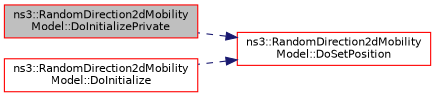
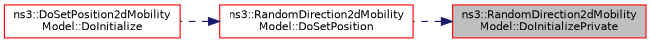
edge "ns3::RandomDirection2dMobility Model::DoInitializePrivate" -> "ns3::RandomDirection2dMobility Model::DoSetPosition": reversed
node "ns3::RandomDirection2dMobility Model::DoInitialize": label "ns3::RandomDirection2dMobility Model::DoInitialize" -> "ns3::DoSetPosition2dMobility Model::DoInitialize"
